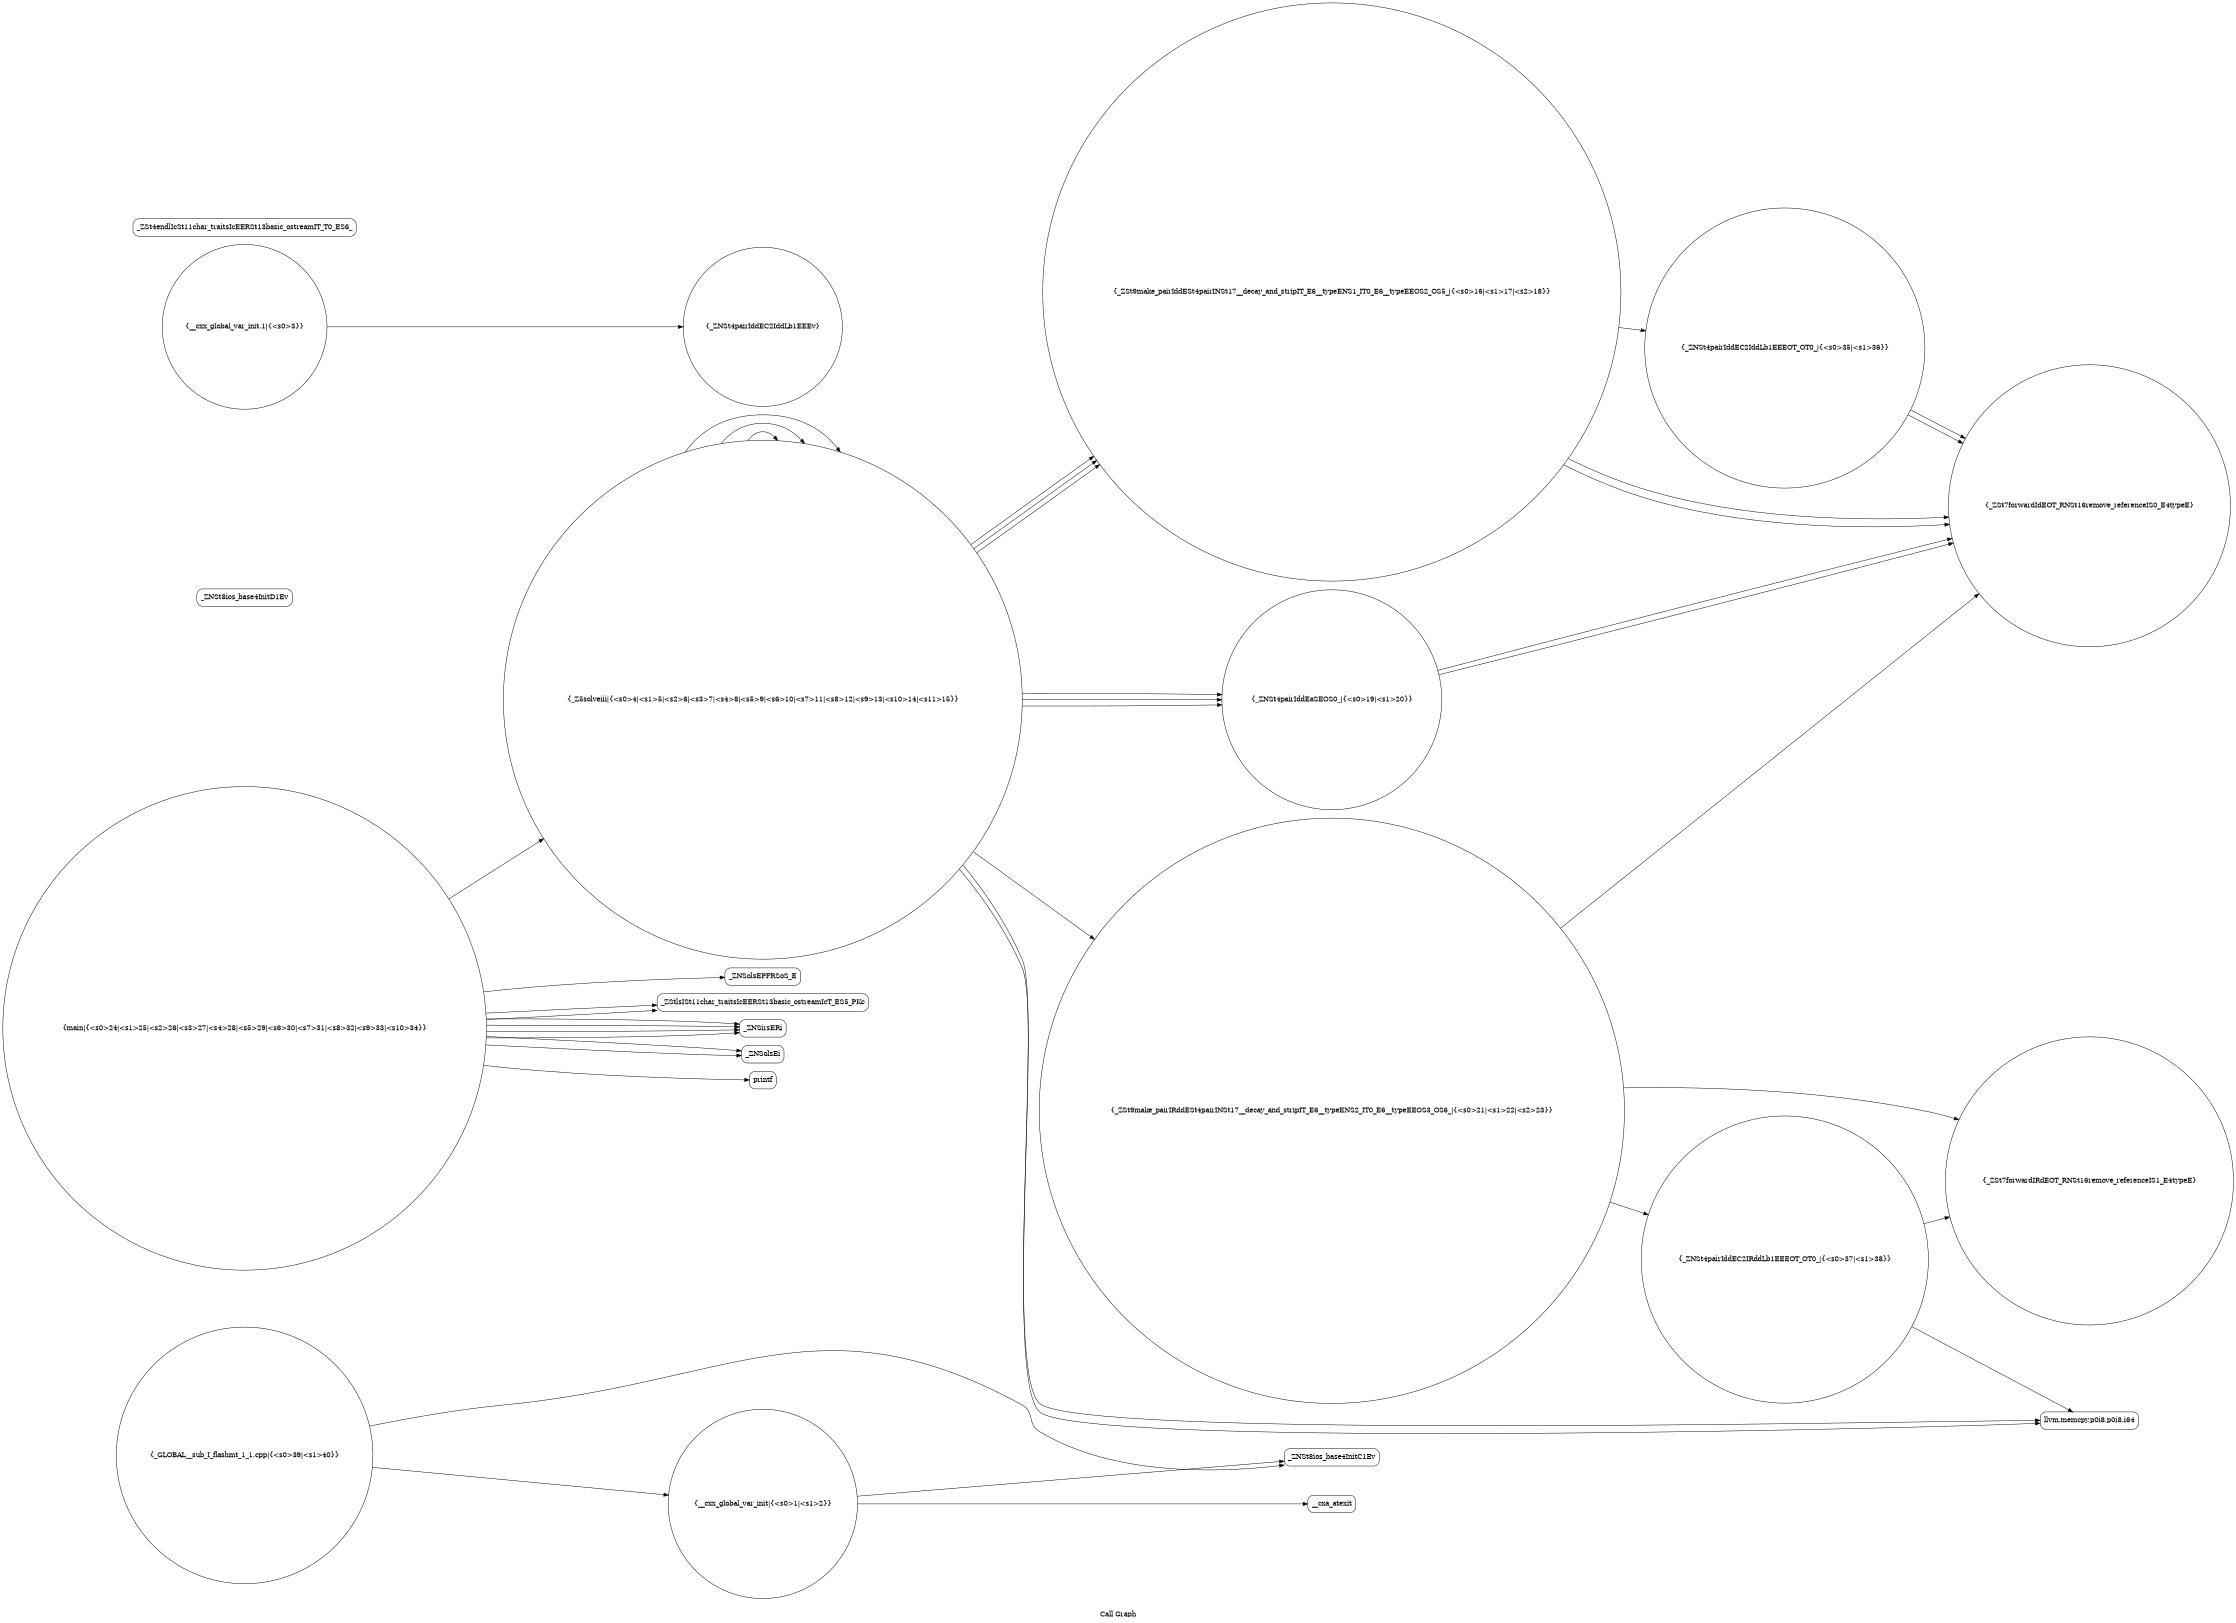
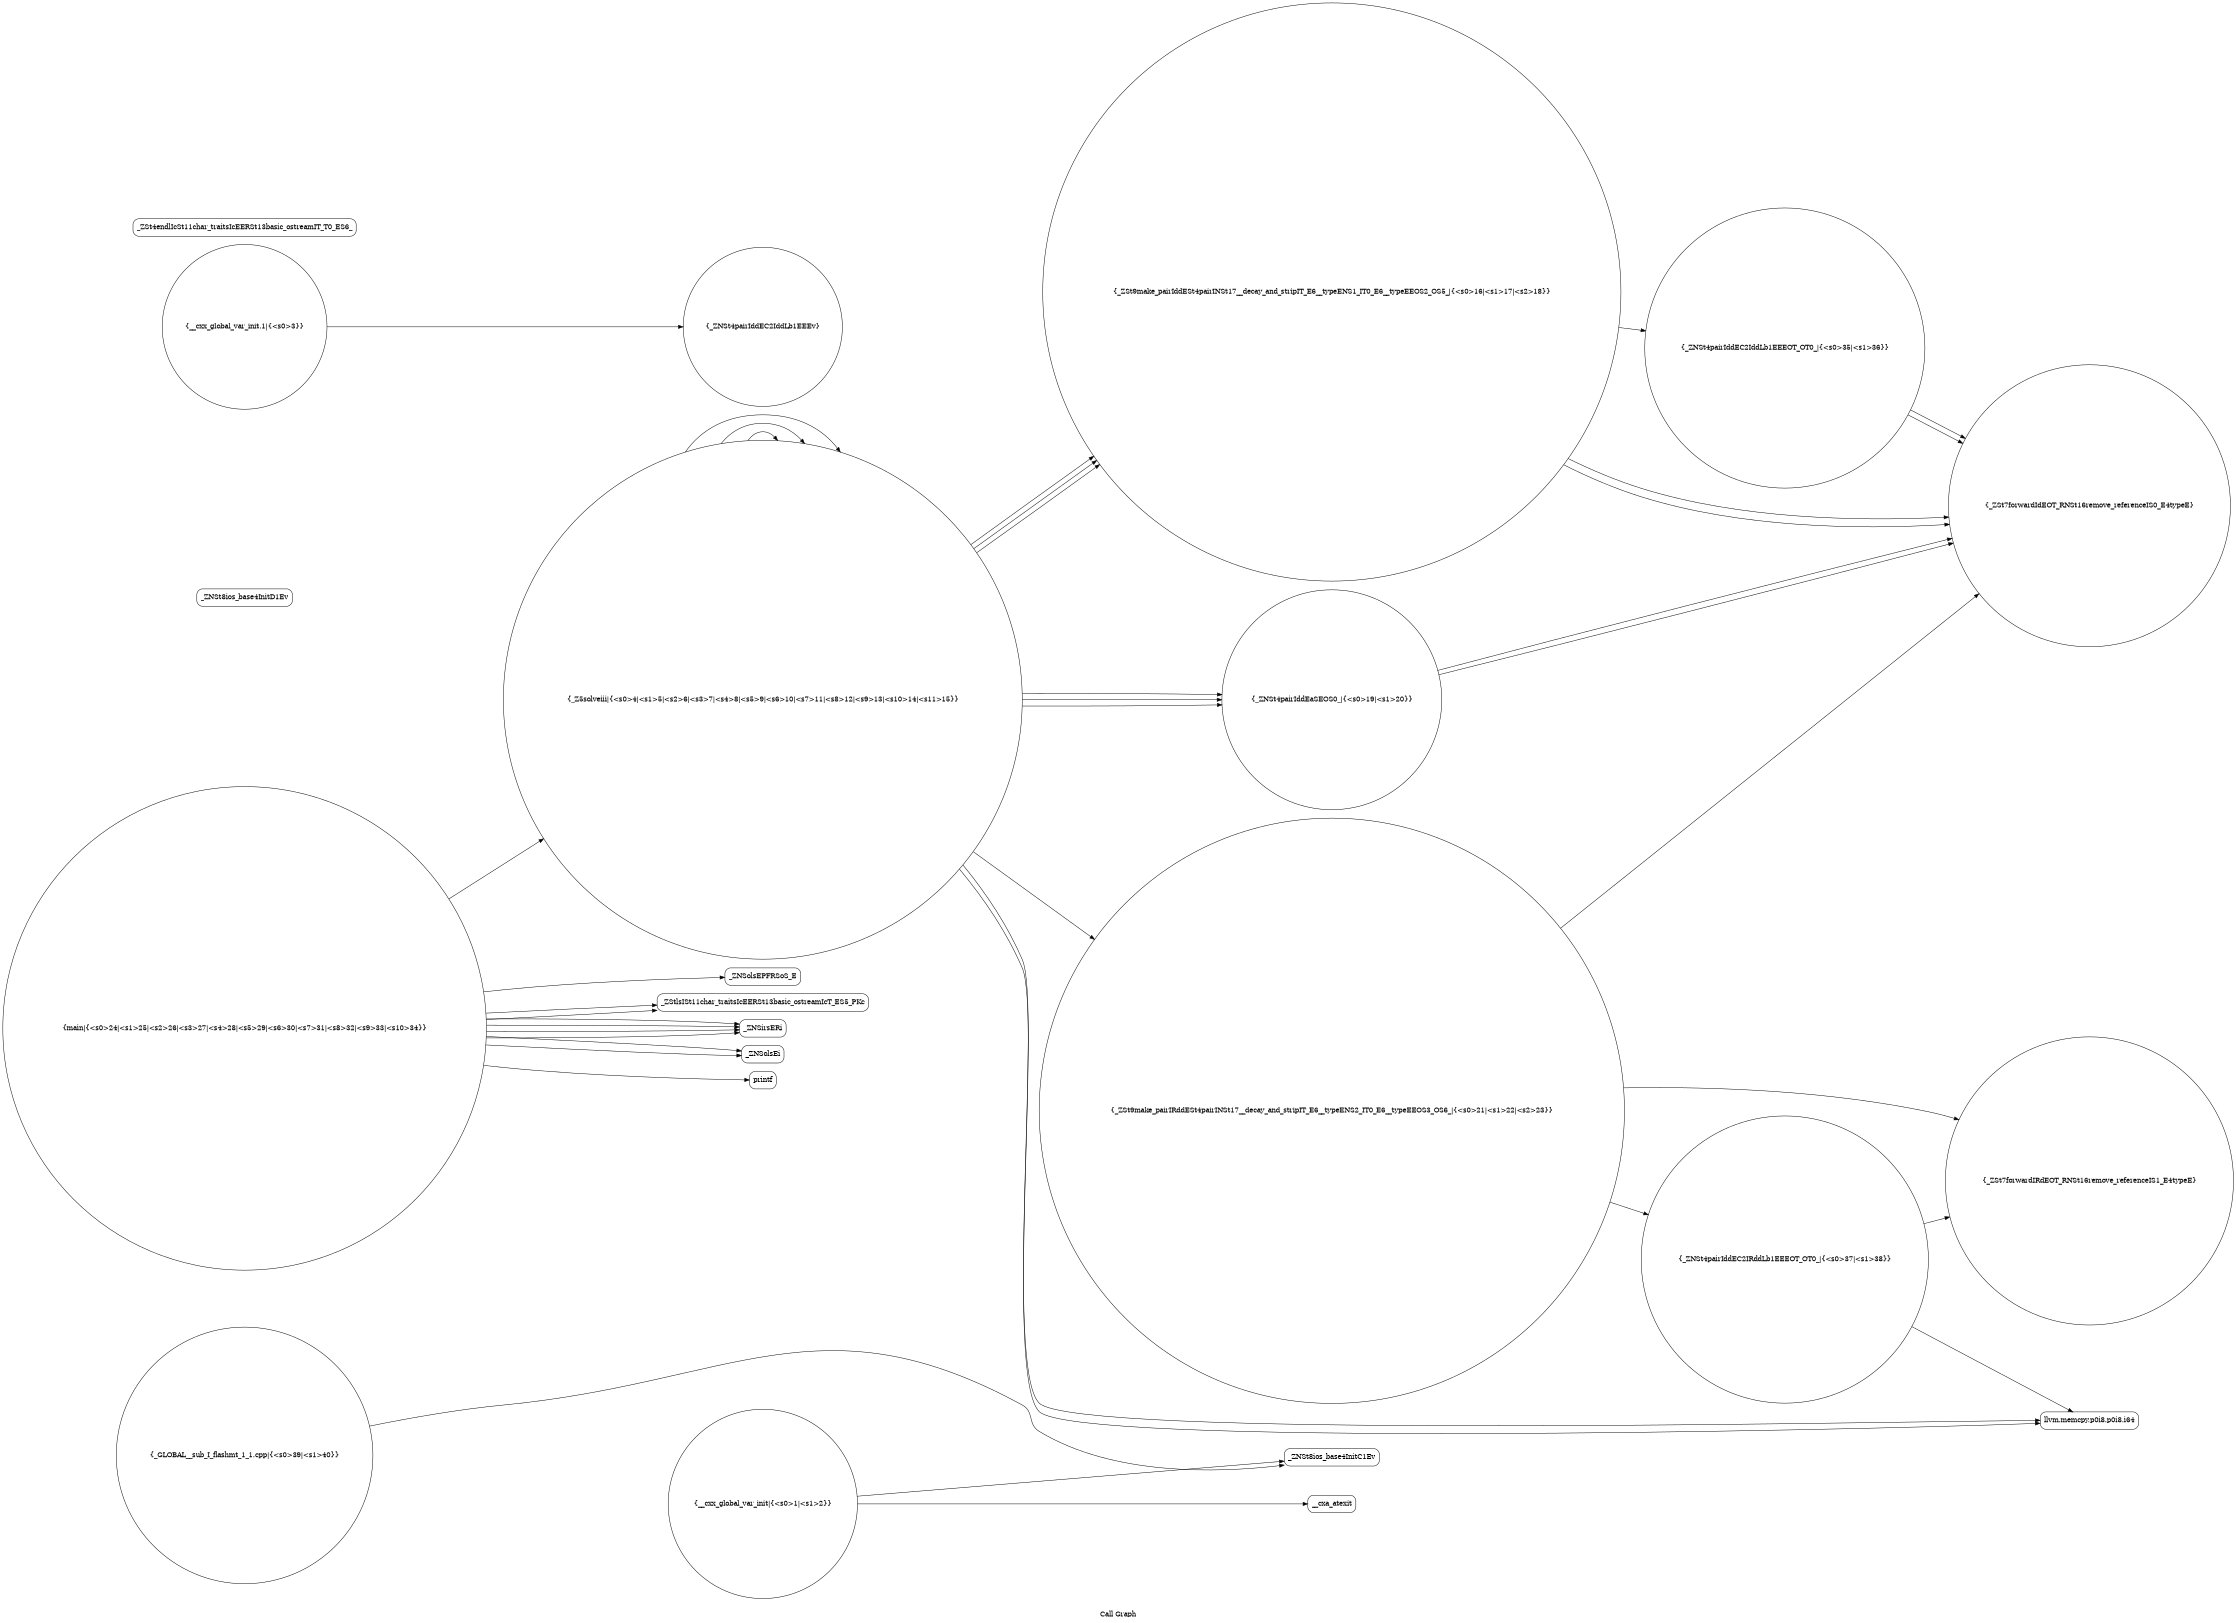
edge "{_GLOBAL__sub_I_flashmt_1_1.cpp|{<s0>39|<s1>40}}" -> "{__cxx_global_var_init|{<s0>1|<s1>2}}": removed
